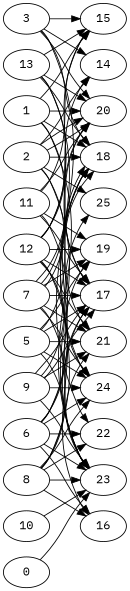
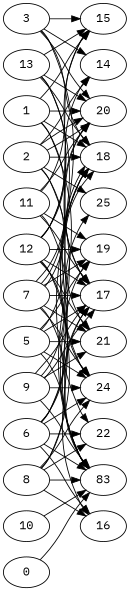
edge "8" -> "21": removed
node "23": label "23" -> "83"
